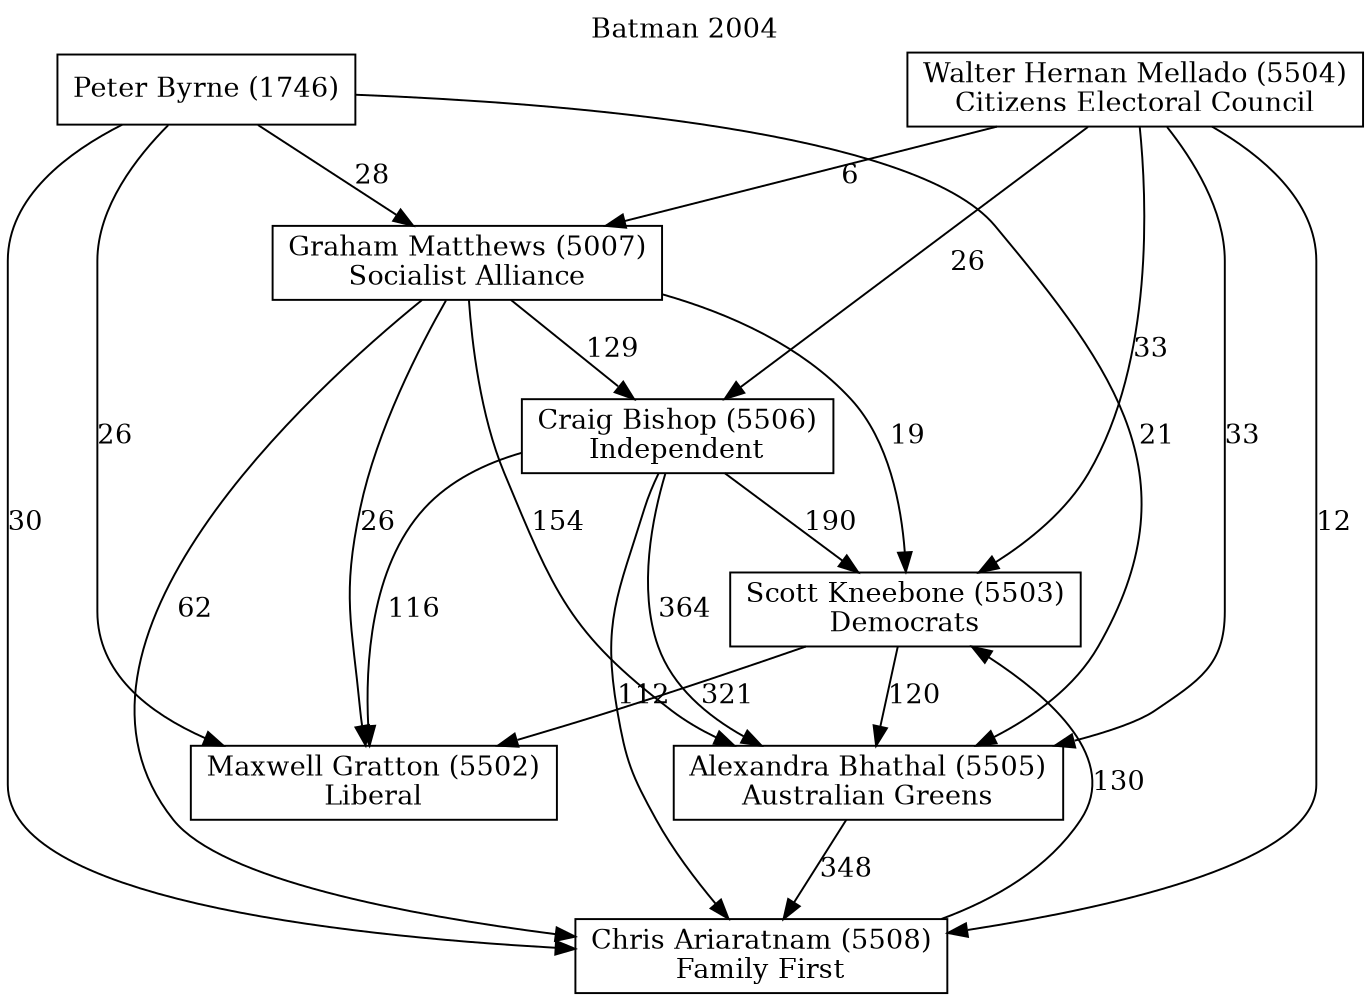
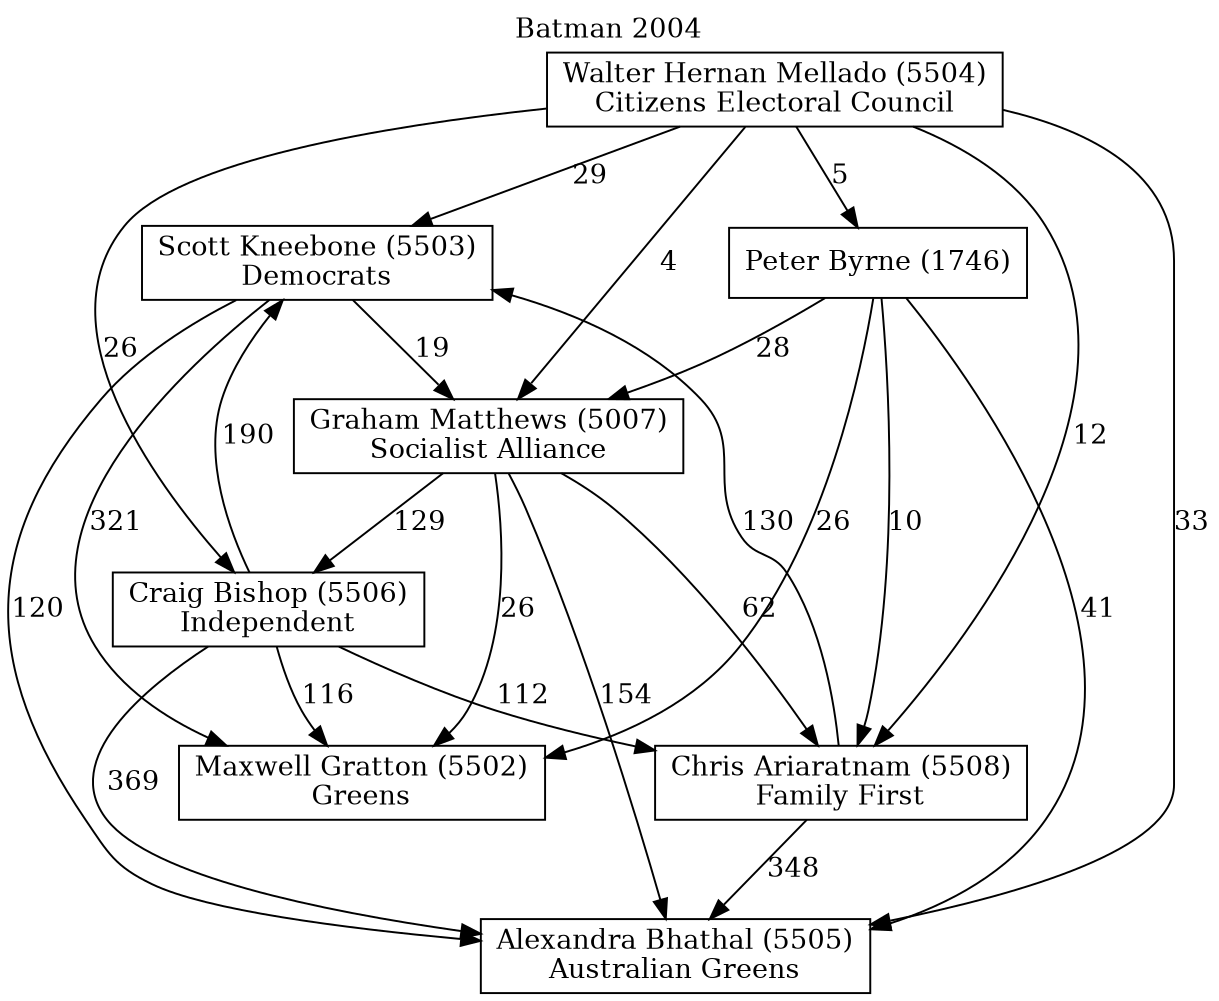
edge "Walter Hernan Mellado (5504) Citizens Electoral Council" -> "Peter Byrne (1746)": added, label "5"
edge "Walter Hernan Mellado (5504) Citizens Electoral Council" -> "Graham Matthews (5007) Socialist Alliance": label "6" -> "4"
edge "Walter Hernan Mellado (5504) Citizens Electoral Council" -> "Scott Kneebone (5503) Democrats": label "33" -> "29"
edge "Graham Matthews (5007) Socialist Alliance" -> "Scott Kneebone (5503) Democrats": reversed
edge "Peter Byrne (1746)" -> "Alexandra Bhathal (5505) Australian Greens": label "21" -> "41"
edge "Peter Byrne (1746)" -> "Chris Ariaratnam (5508) Family First": label "30" -> "10"
edge "Craig Bishop (5506) Independent" -> "Alexandra Bhathal (5505) Australian Greens": label "364" -> "369"
node "Maxwell Gratton (5502) Liberal": label "Maxwell Gratton (5502) Liberal" -> "Maxwell Gratton (5502) Greens"
edge "Alexandra Bhathal (5505) Australian Greens" -> "Chris Ariaratnam (5508) Family First": reversed
